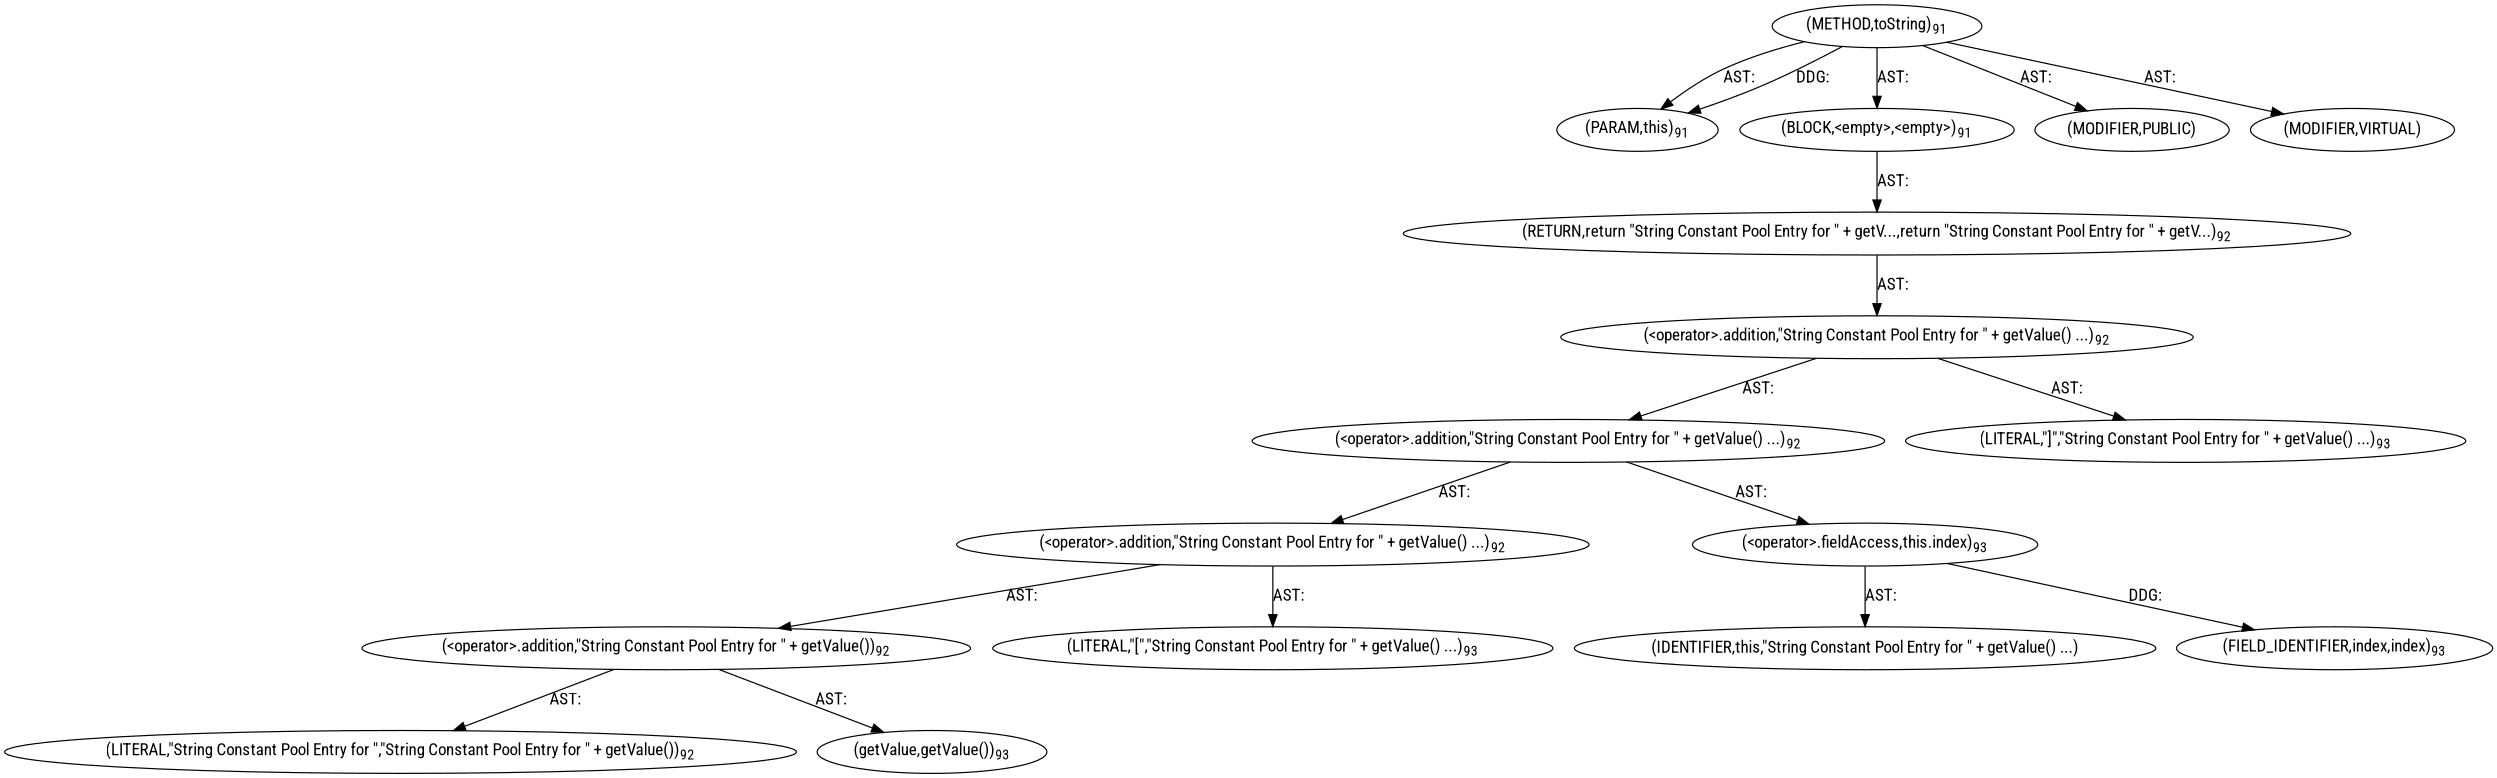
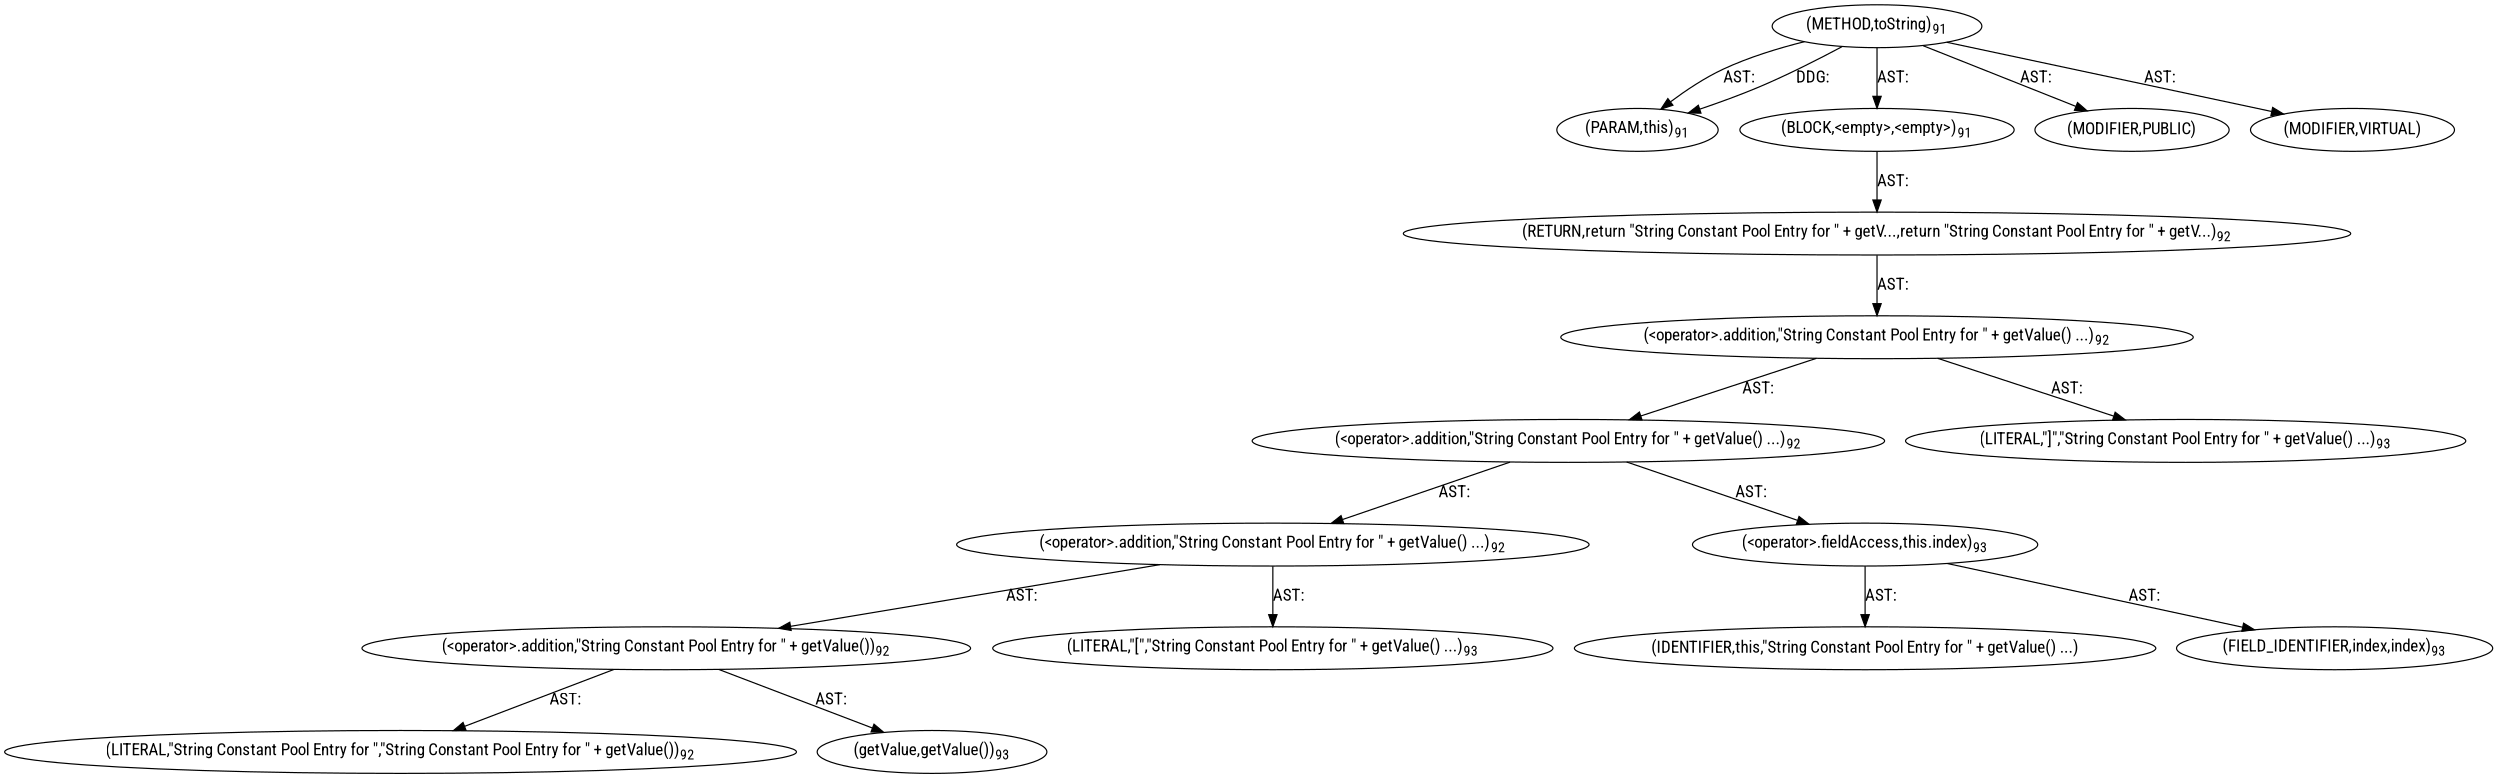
edge "(<operator>.fieldAccess,this.index)" -> "(FIELD_IDENTIFIER,index,index)": label "DDG: " -> "AST: "
